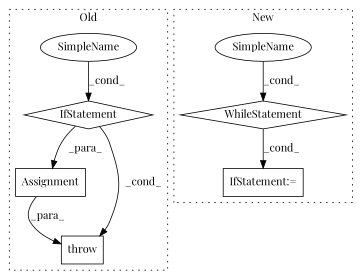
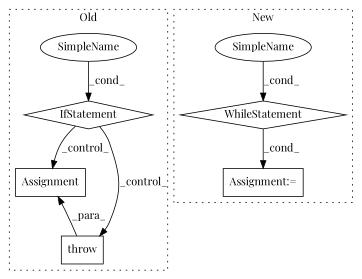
edge "IfStatement" -> "Assignment": label "_para_" -> "_control_"
edge "IfStatement" -> "throw": label "_cond_" -> "_control_"
node "IfStatement:=": label "IfStatement:=" -> "Assignment:="
edge "Assignment" -> "throw": reversed
